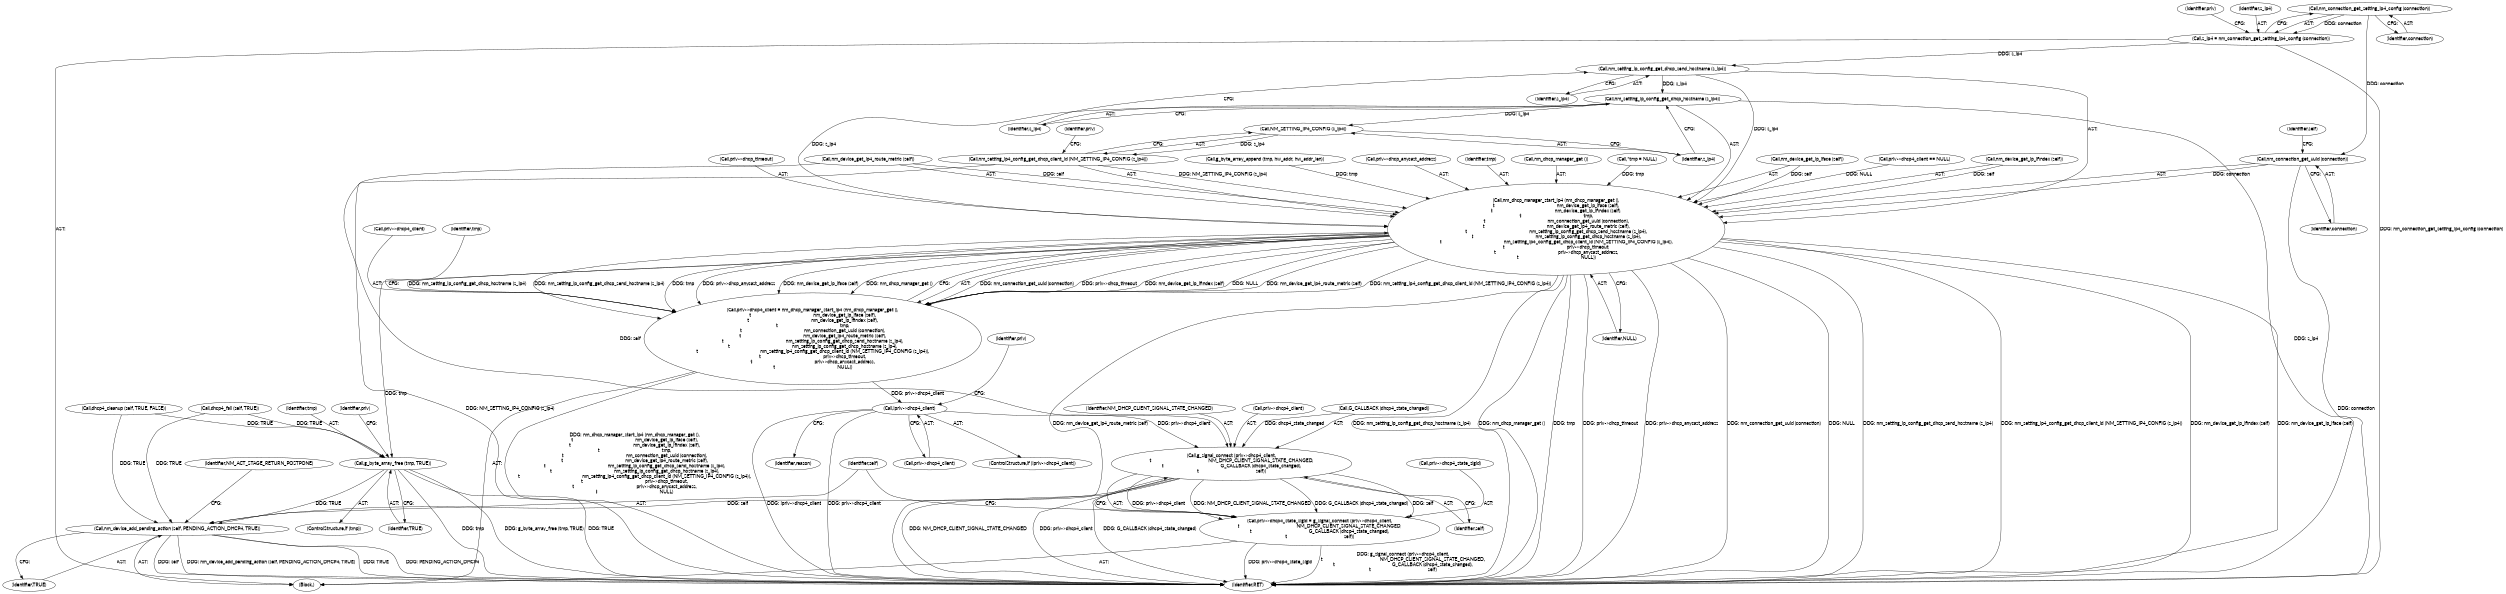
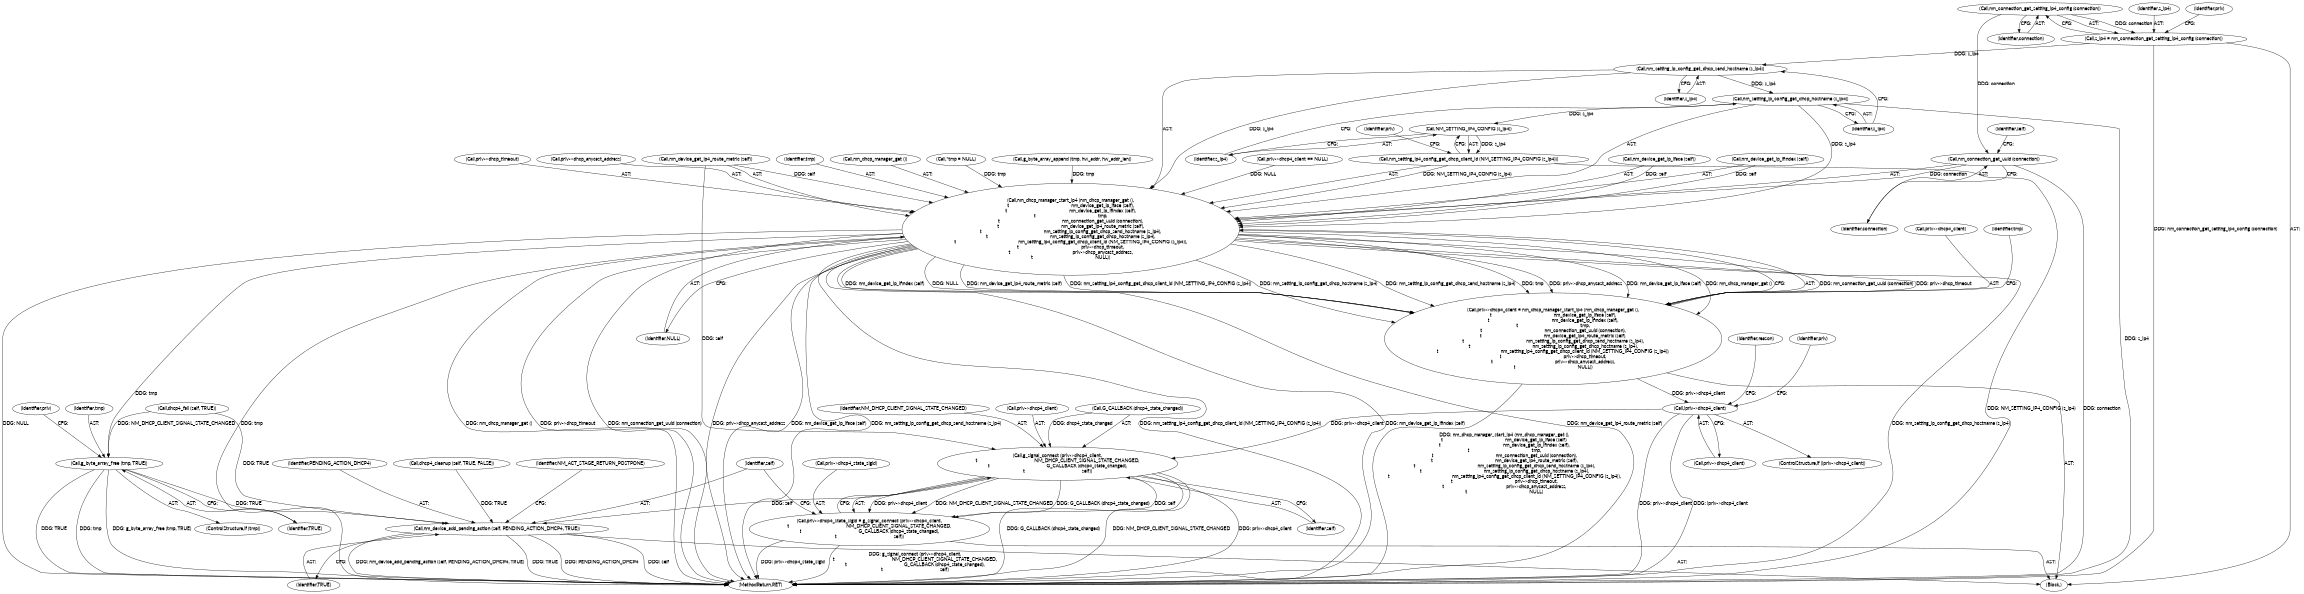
edge "(Call,!priv->dhcp4_client)" -> "(Identifier,reason)": reversed
edge "(Call,dhcp4_fail (self, TRUE))" -> "(Call,g_byte_array_free (tmp, TRUE))": label "DDG: TRUE" -> "DDG: NM_DHCP_CLIENT_SIGNAL_STATE_CHANGED"
edge "(Call,dhcp4_cleanup (self, TRUE, FALSE))" -> "(Call,g_byte_array_free (tmp, TRUE))": removed, label "DDG: TRUE"
node "(Identifier,PENDING_ACTION_DHCP4)": added
node "(Identifier,RET)": label "(Identifier,RET)" -> "(MethodReturn,RET)"
